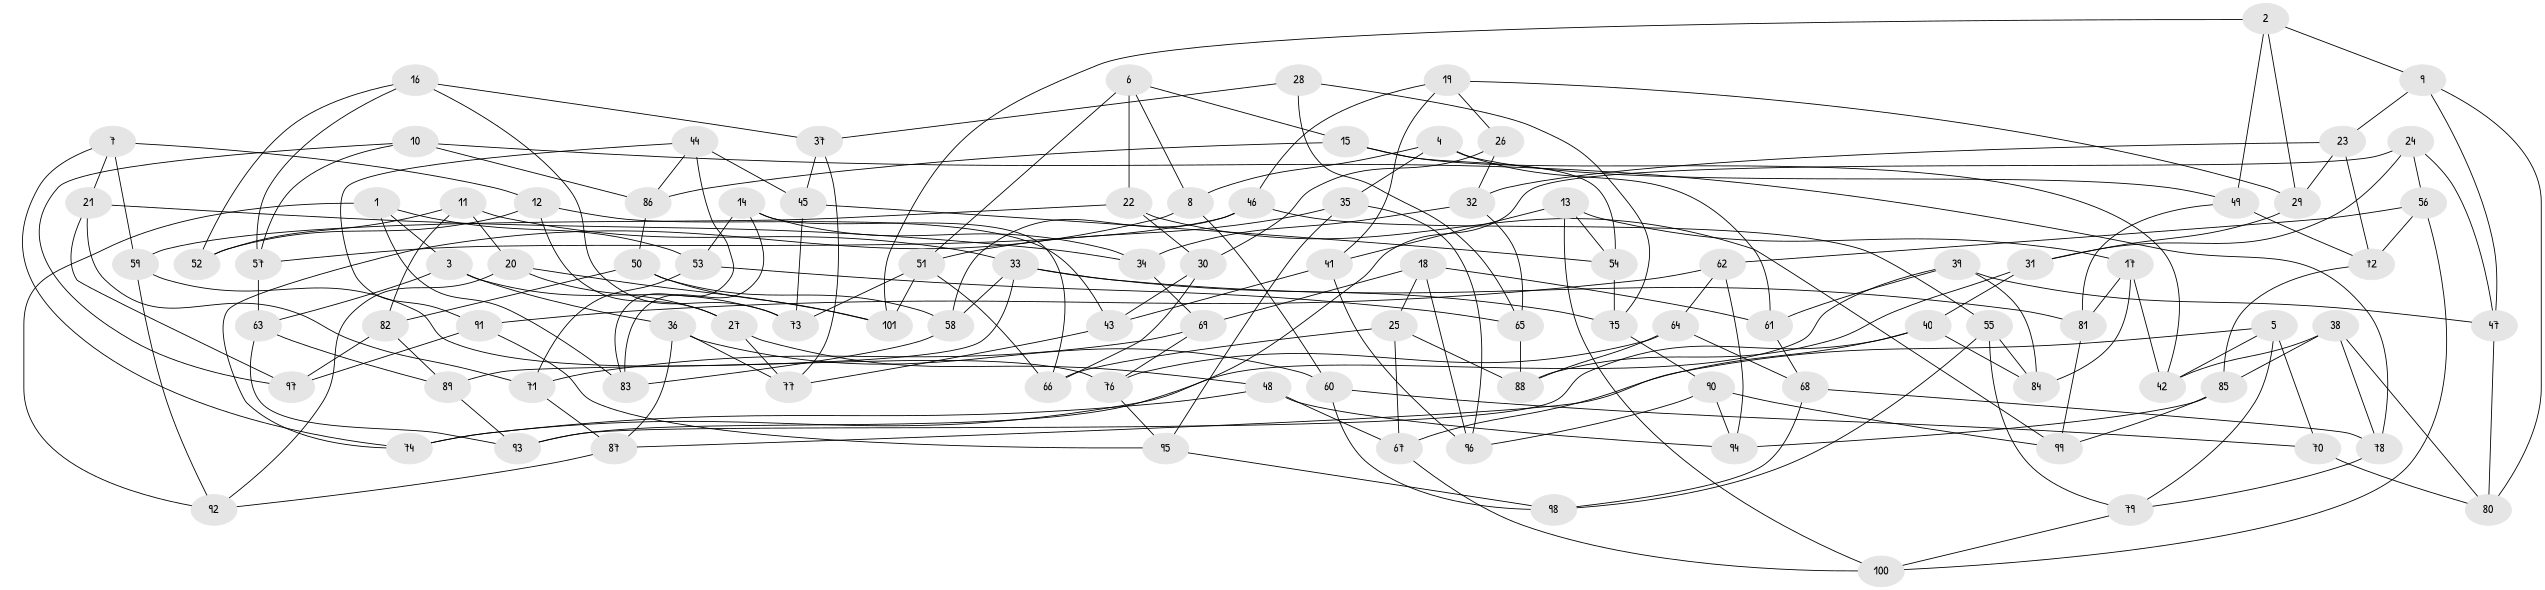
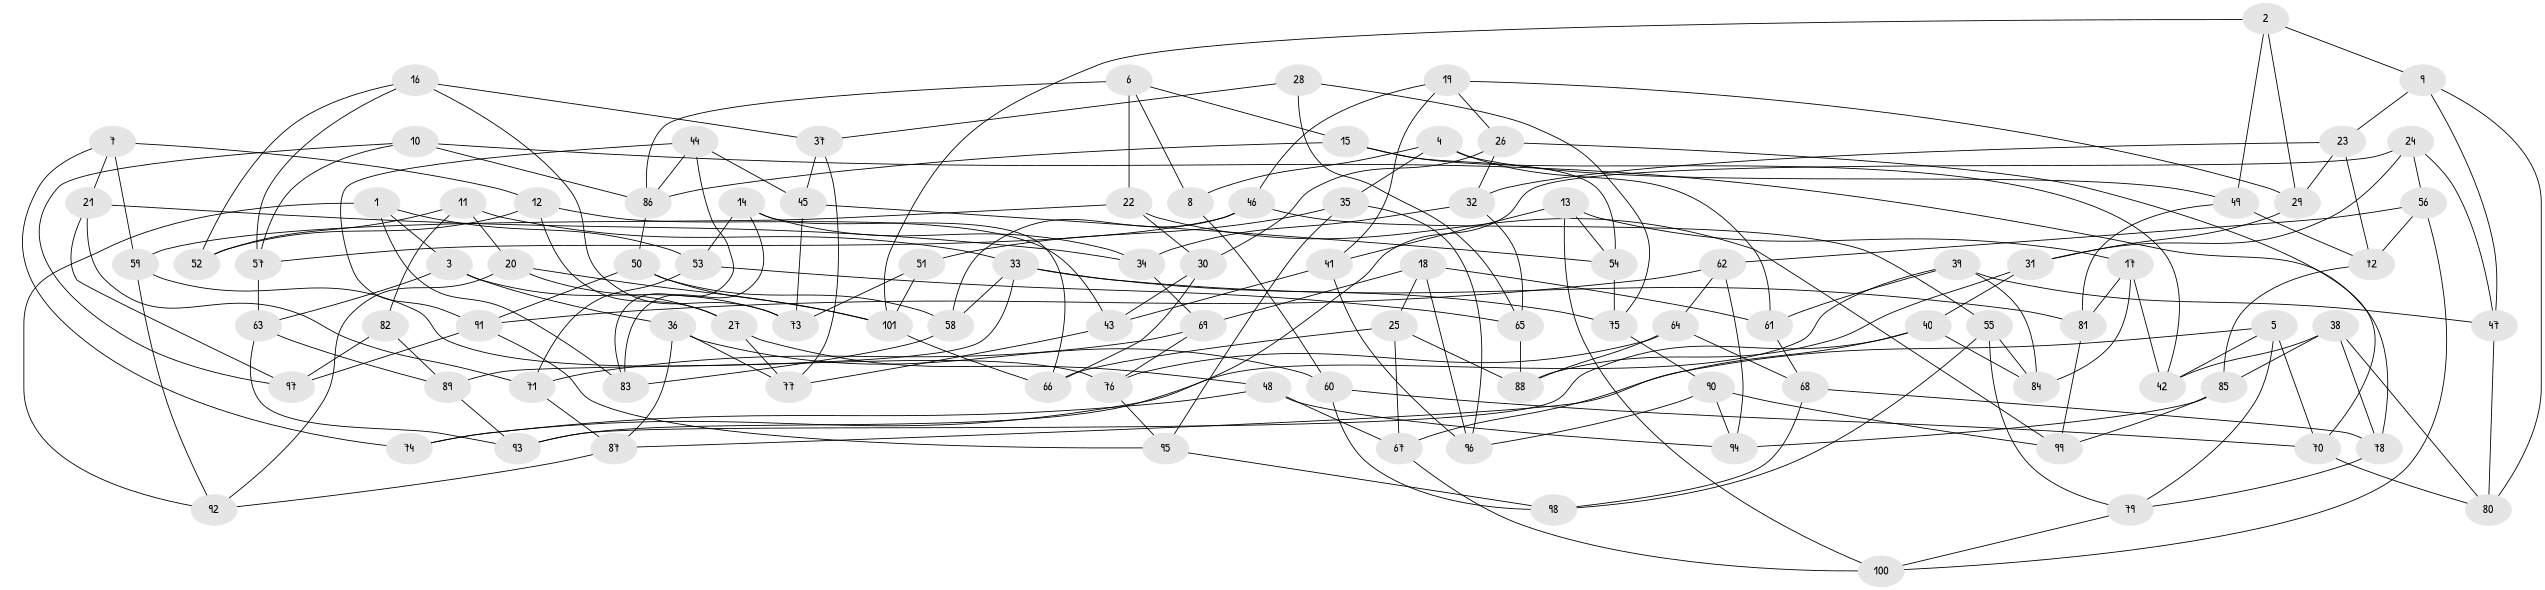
edge "6" -- "51": now "6" -- "86"
edge "26" -- "70": added
edge "8" -- "74": removed
edge "50" -- "82": now "50" -- "91"
edge "51" -- "66": now "101" -- "66"
